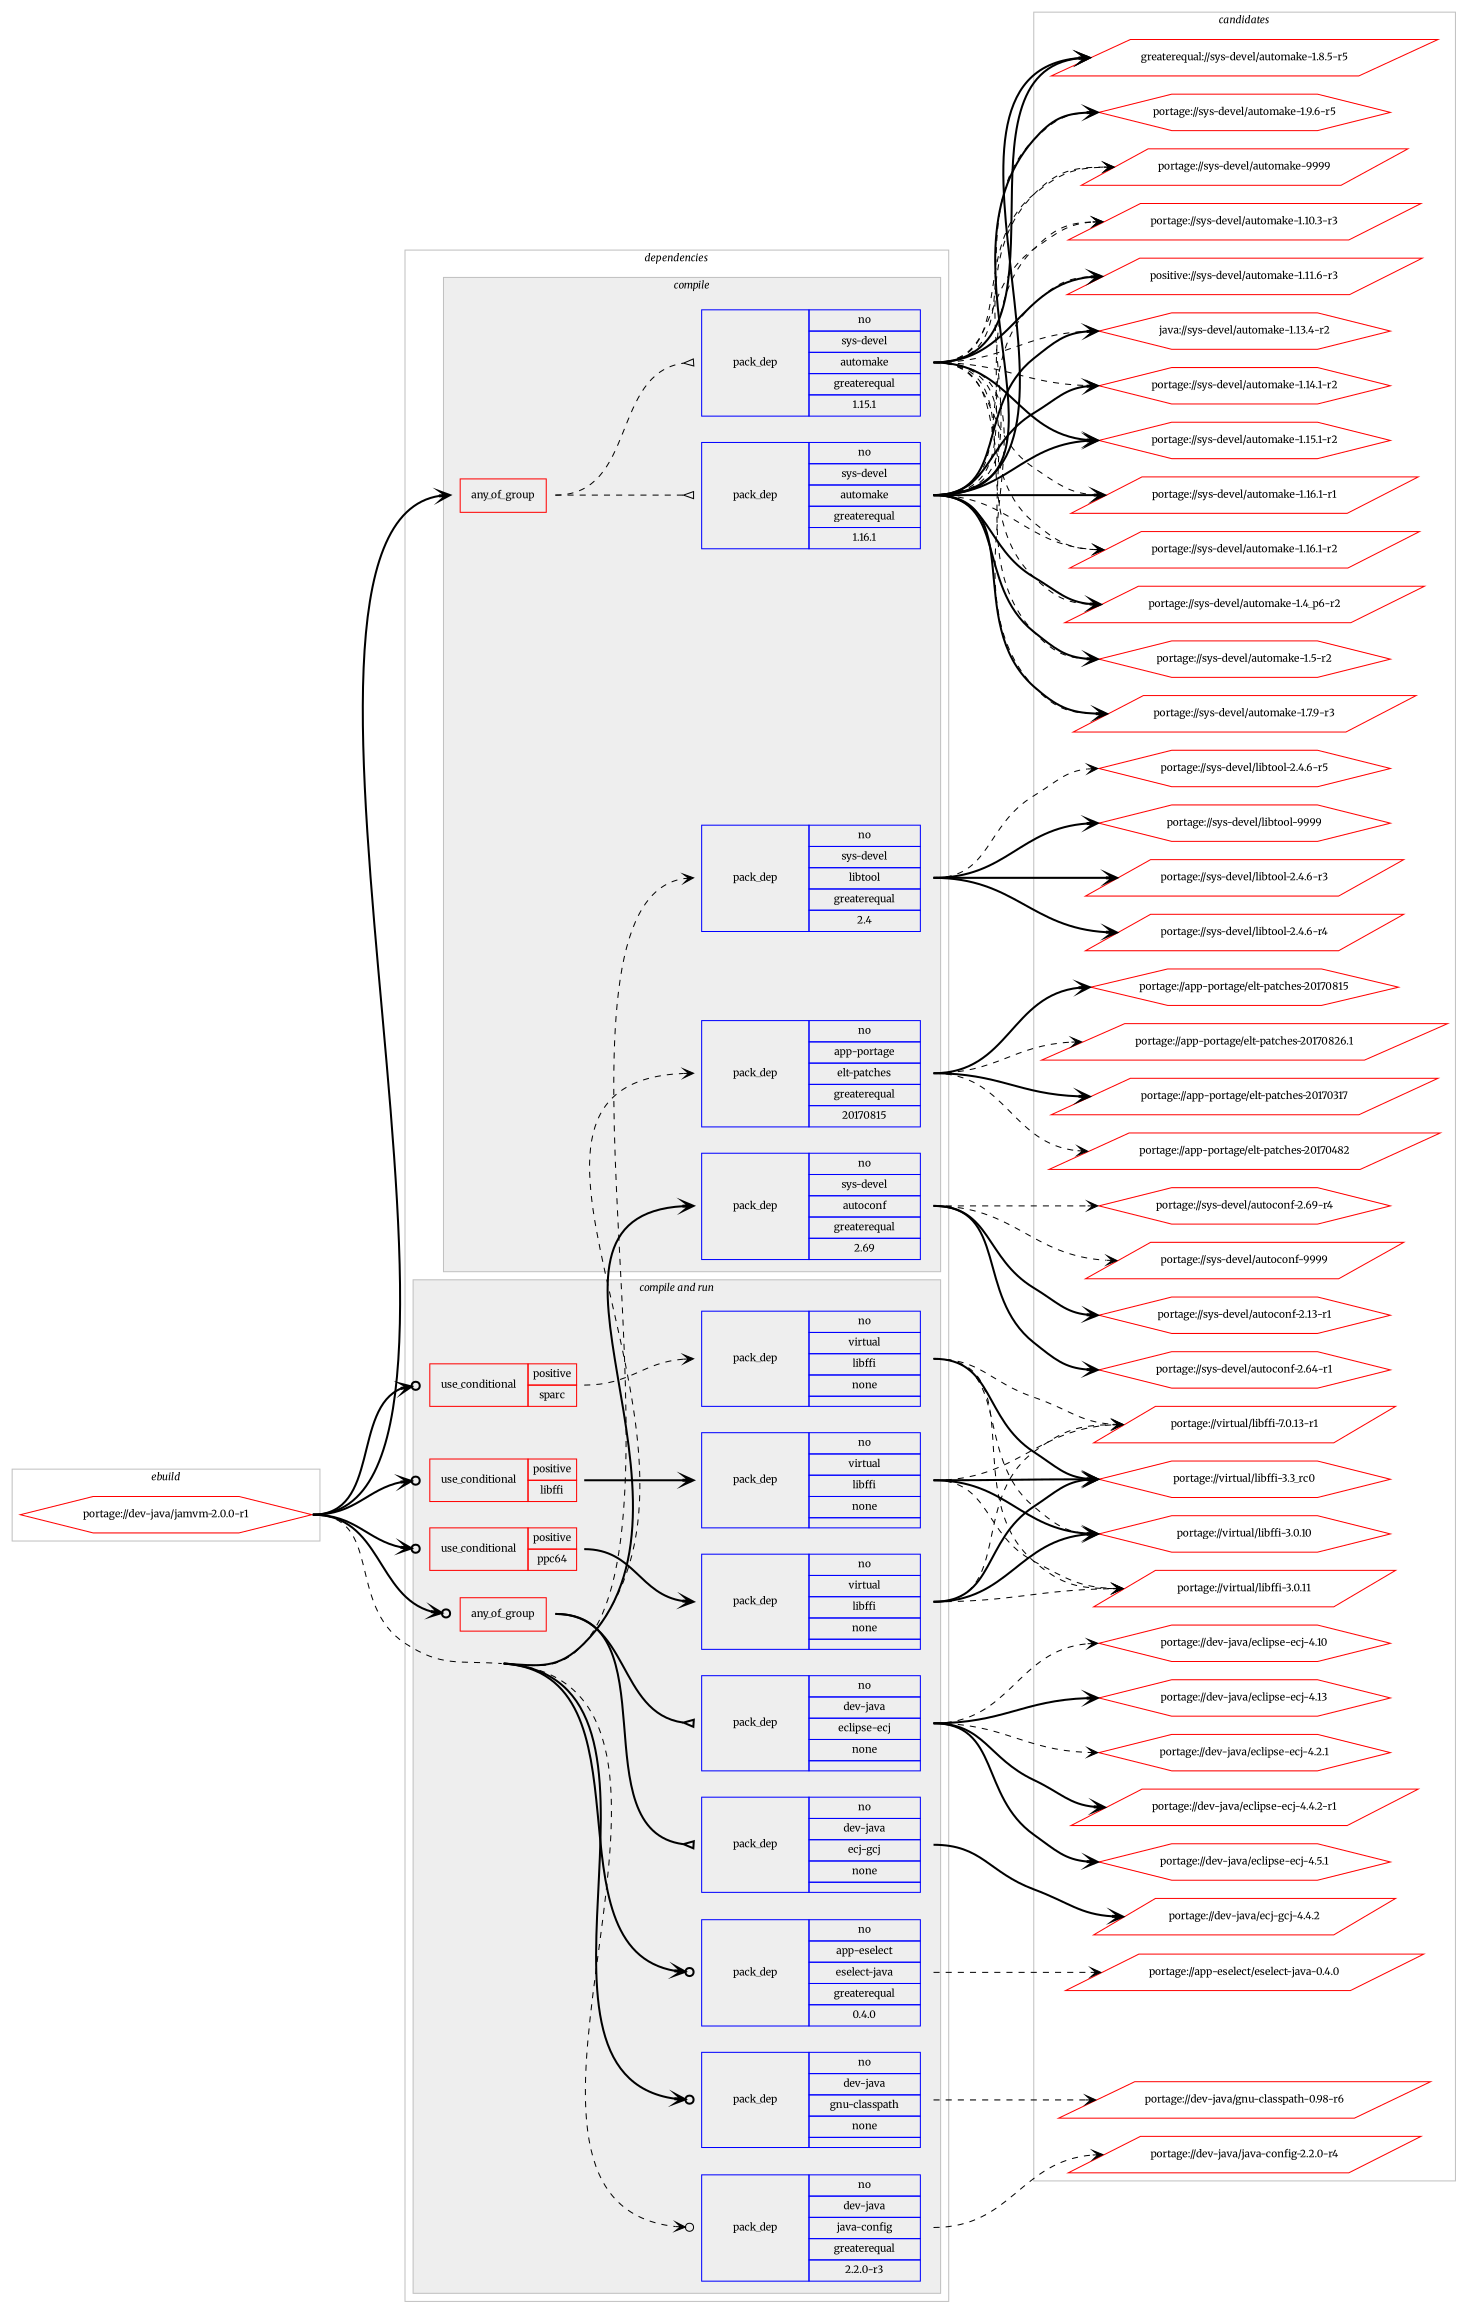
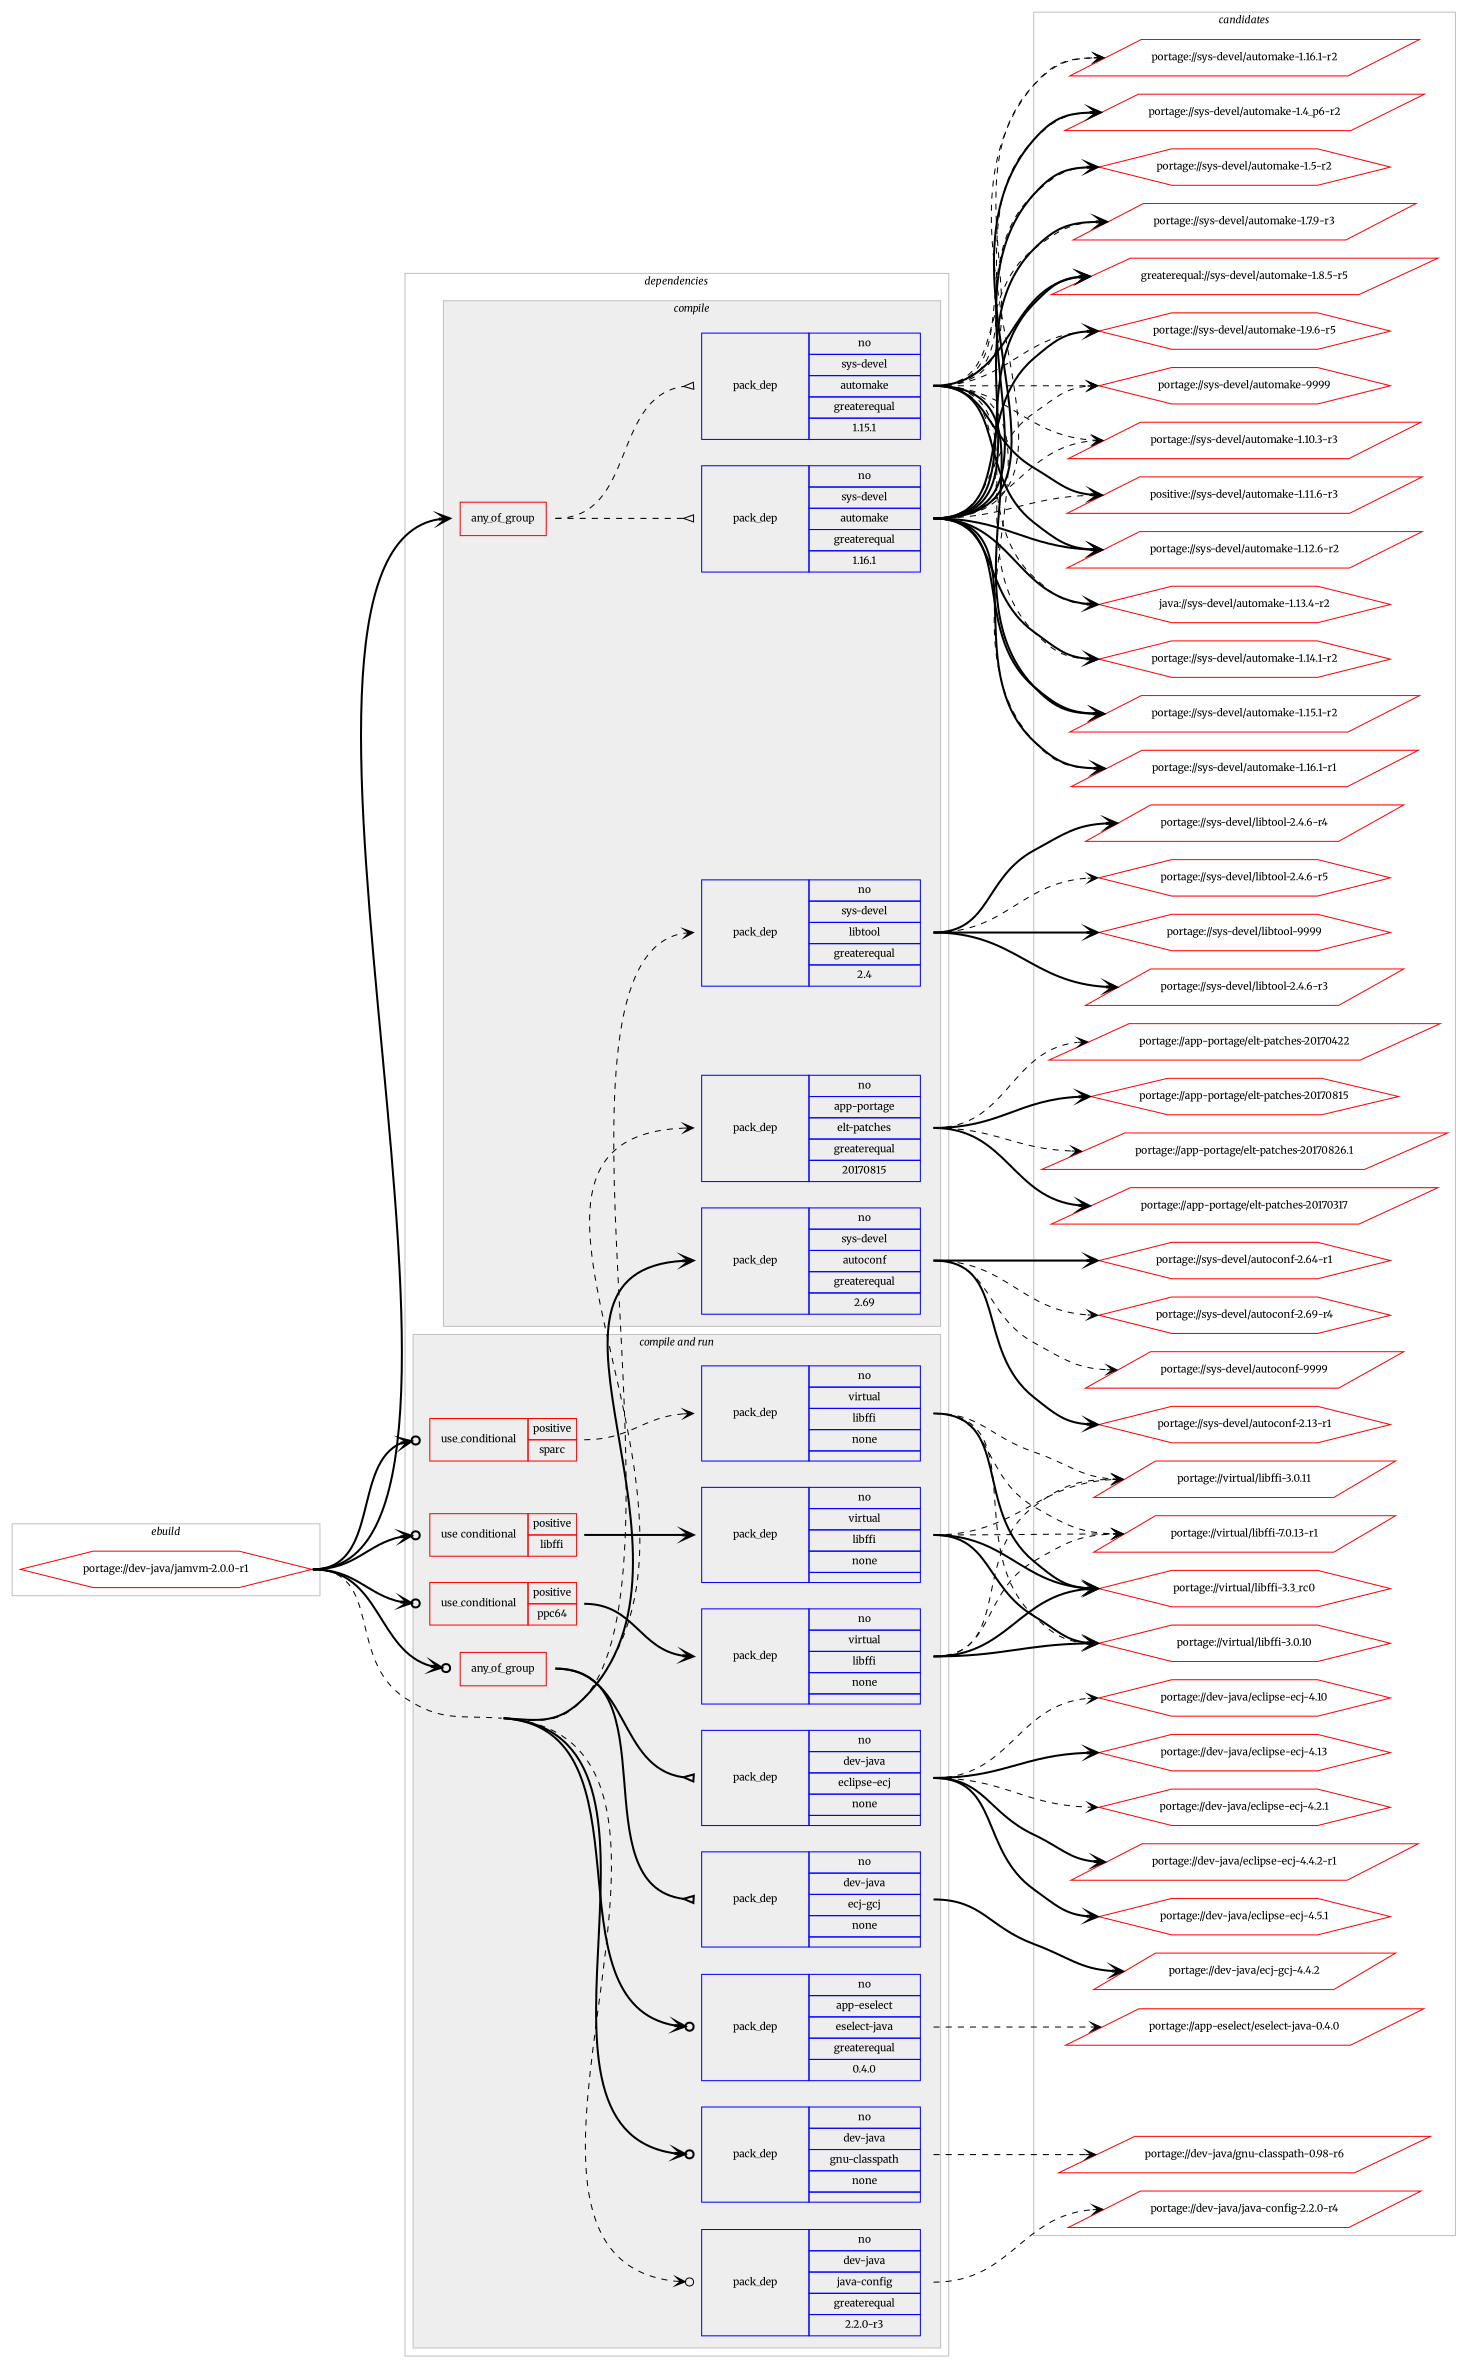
node "portage://sys-devel/automake-9999": shape parallelogram -> hexagon
node "portage://sys-devel/automake-1.15.1-r2": shape hexagon -> parallelogram
node "portage://sys-devel/automake-1.12.6-r2": added
node "portage://app-portage/elt-patches-20170482": label "portage://app-portage/elt-patches-20170482" -> "portage://app-portage/elt-patches-20170422"
